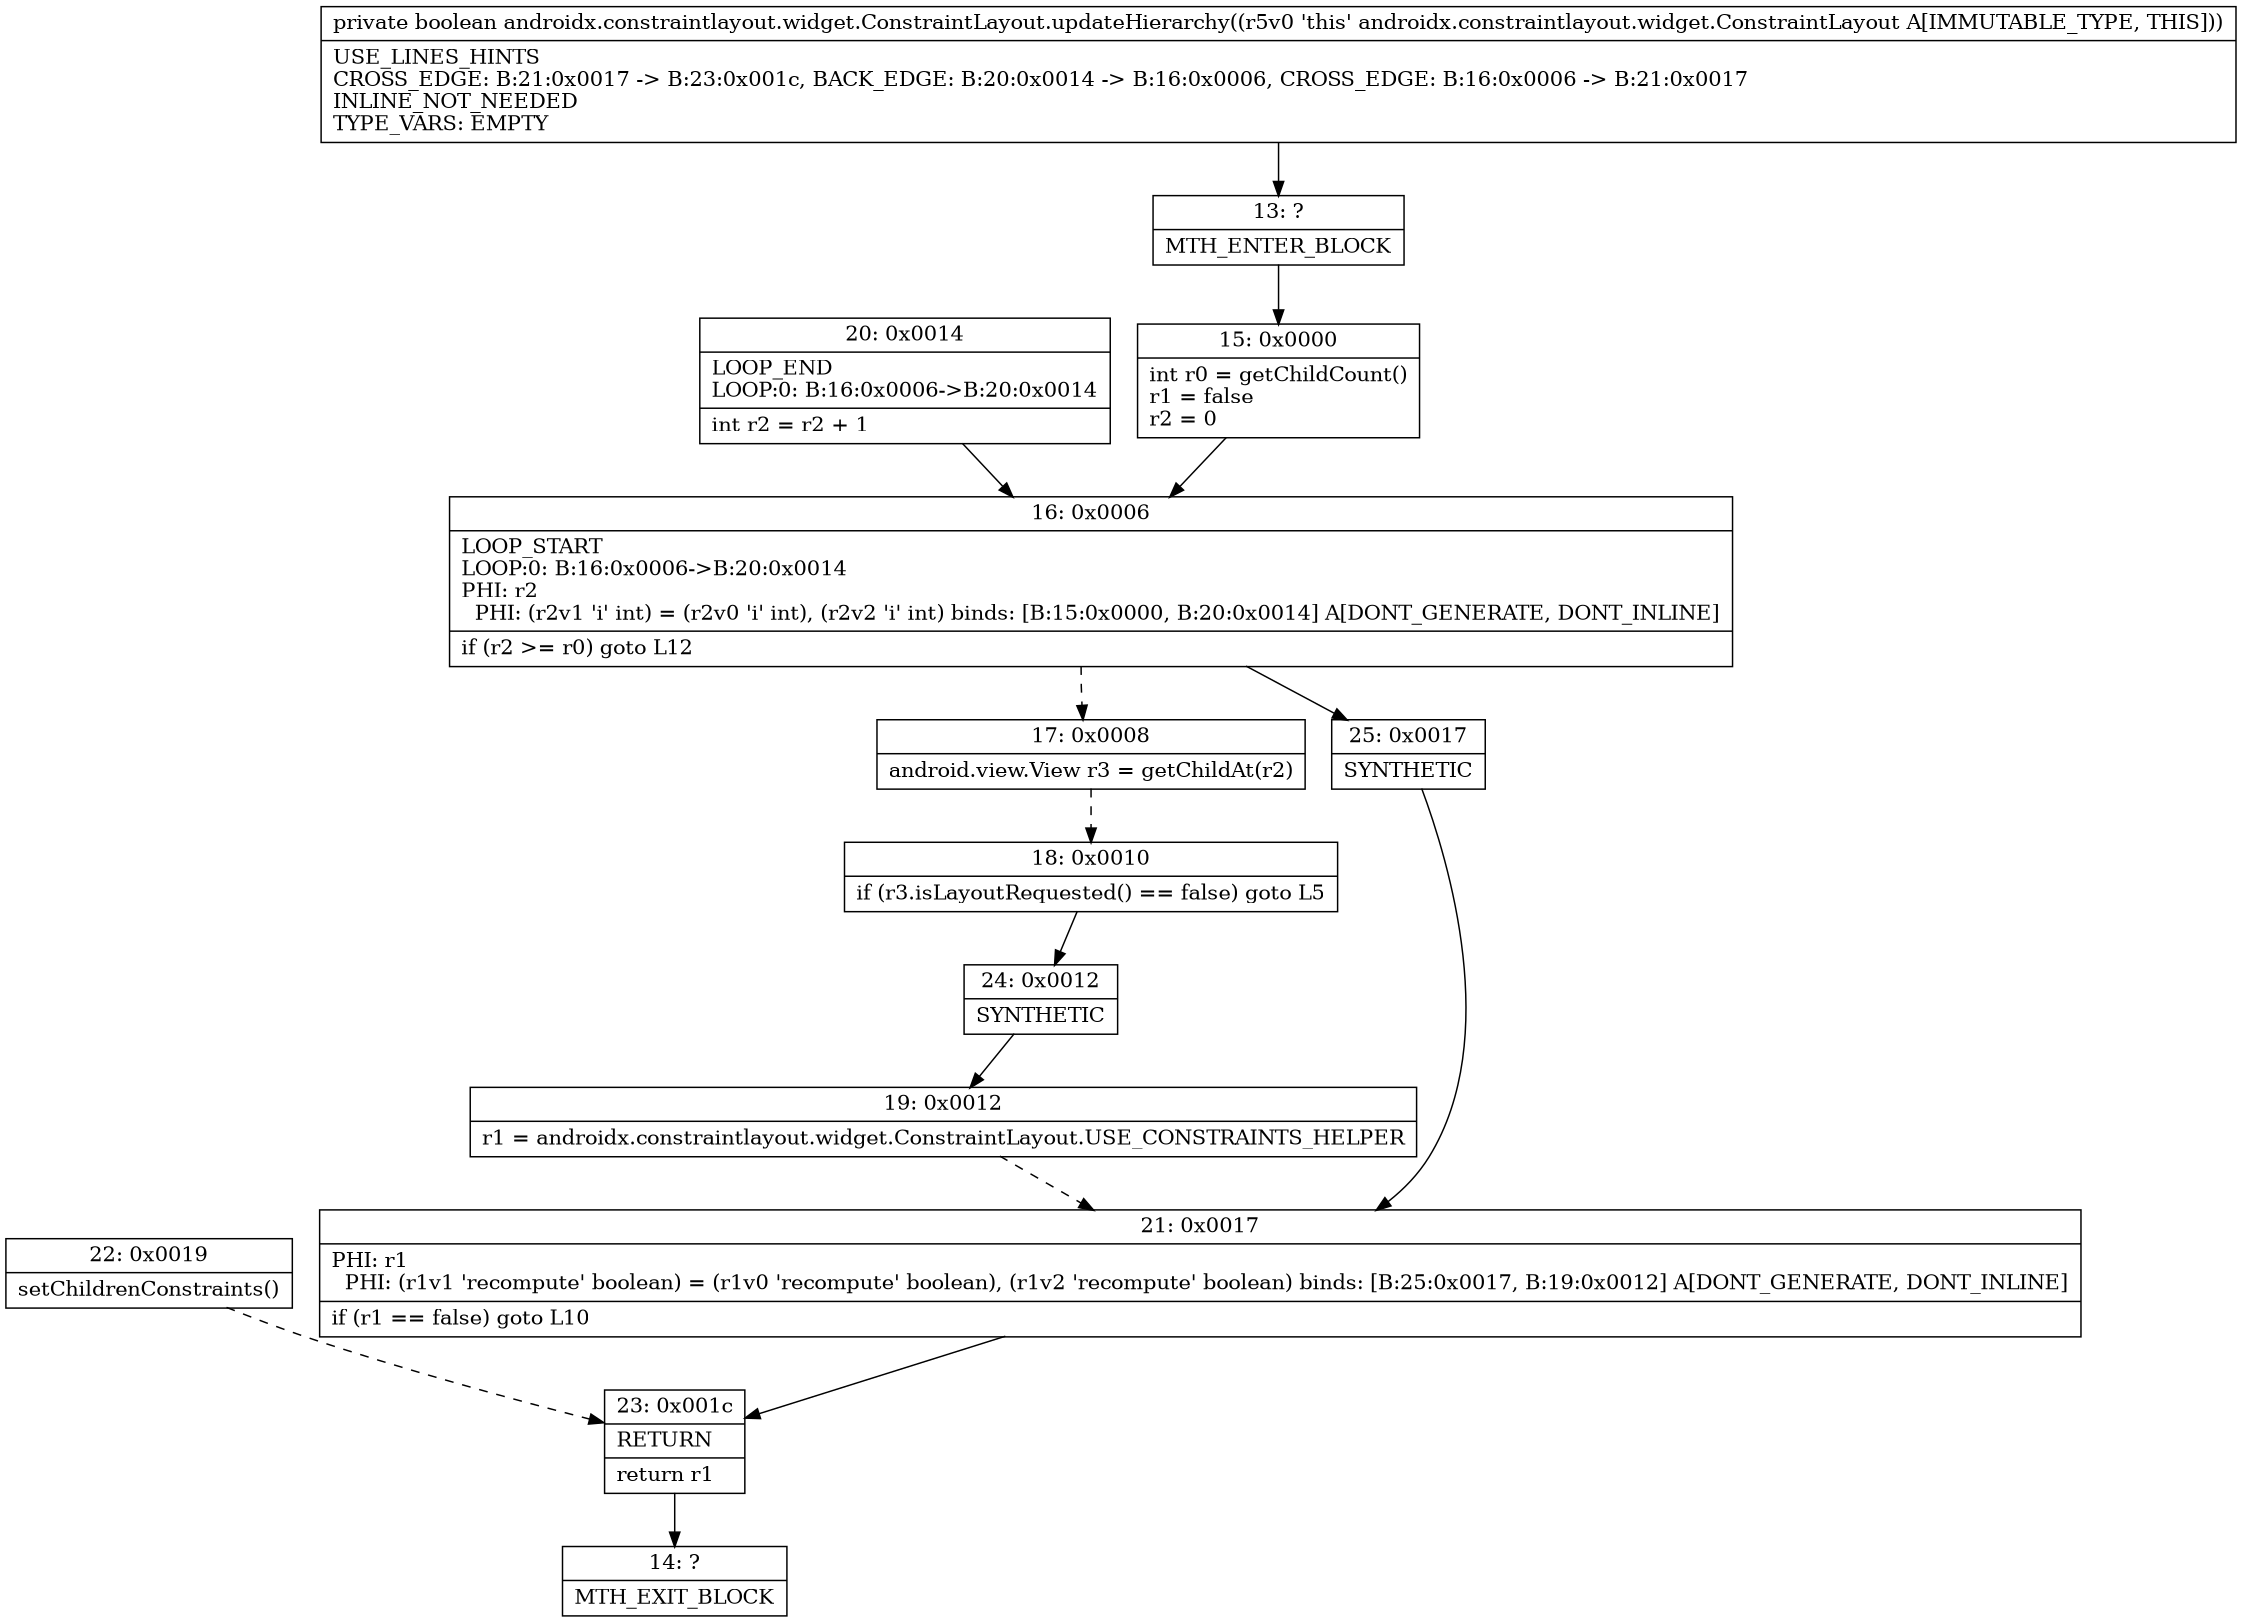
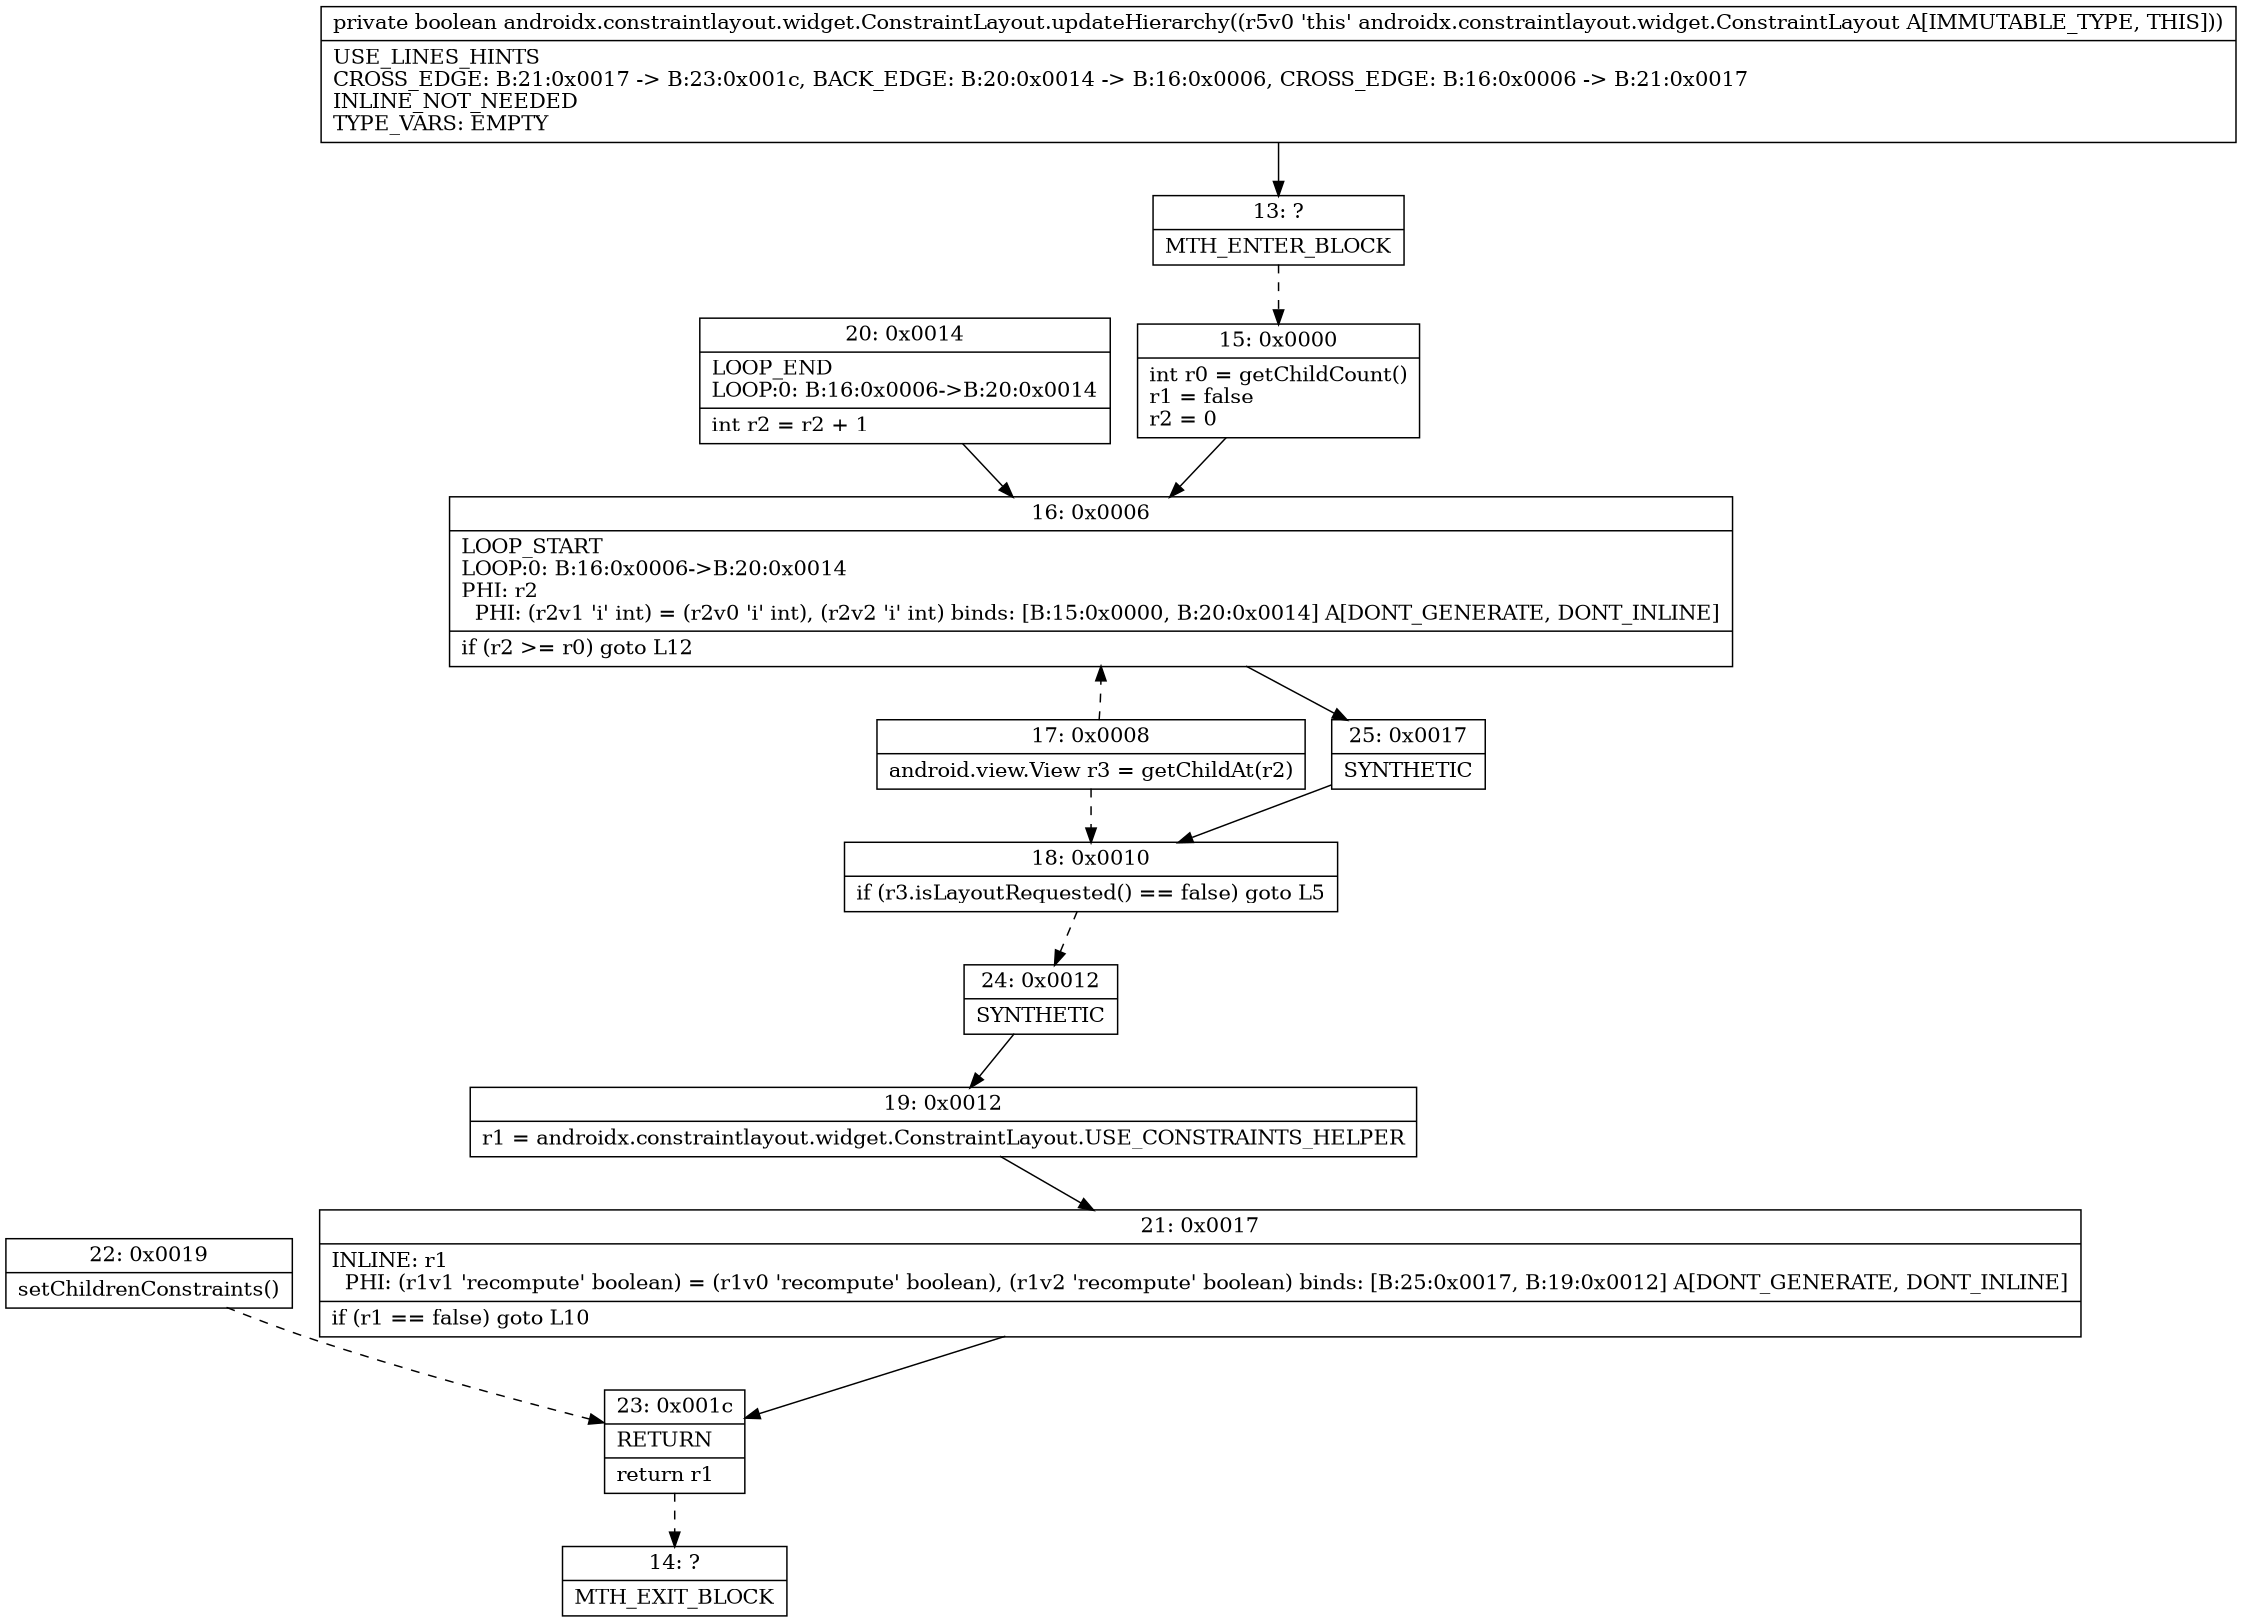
edge "13: ?" -> "15: 0x0000": style solid -> dashed
edge "16: 0x0006" -> "17: 0x0008": reversed
edge "18: 0x0010" -> "24: 0x0012": style solid -> dashed
edge "25: 0x0017" -> "21: 0x0017": now "25: 0x0017" -> "18: 0x0010"
edge "19: 0x0012" -> "21: 0x0017": style dashed -> solid
node "21: 0x0017": text "PHI: r1" -> "INLINE: r1"
edge "23: 0x001c" -> "14: ?": style solid -> dashed
